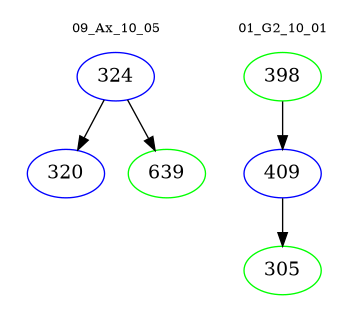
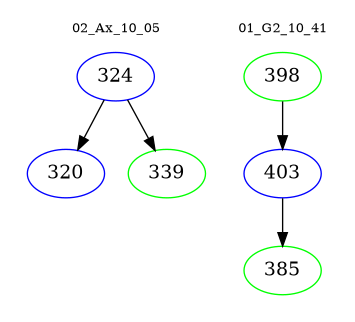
cluster "09_Ax_10_05": label "09_Ax_10_05" -> "02_Ax_10_05"
cluster "01_G2_10_01": label "01_G2_10_01" -> "01_G2_10_41"
node "639": label "639" -> "339"
node "409": label "409" -> "403"
node "305": label "305" -> "385"
